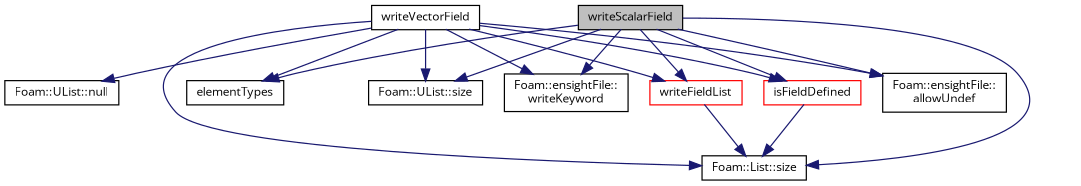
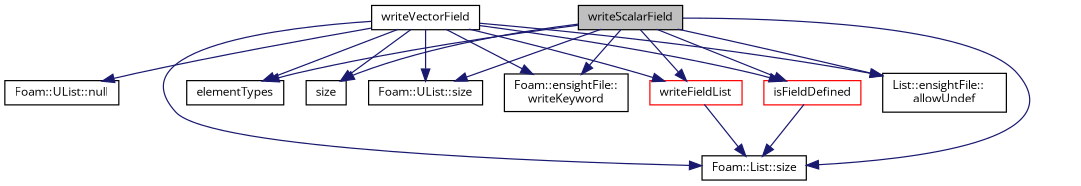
node "size": added
node "Foam::ensightFile:: allowUndef": label "Foam::ensightFile:: allowUndef" -> "List::ensightFile:: allowUndef"
